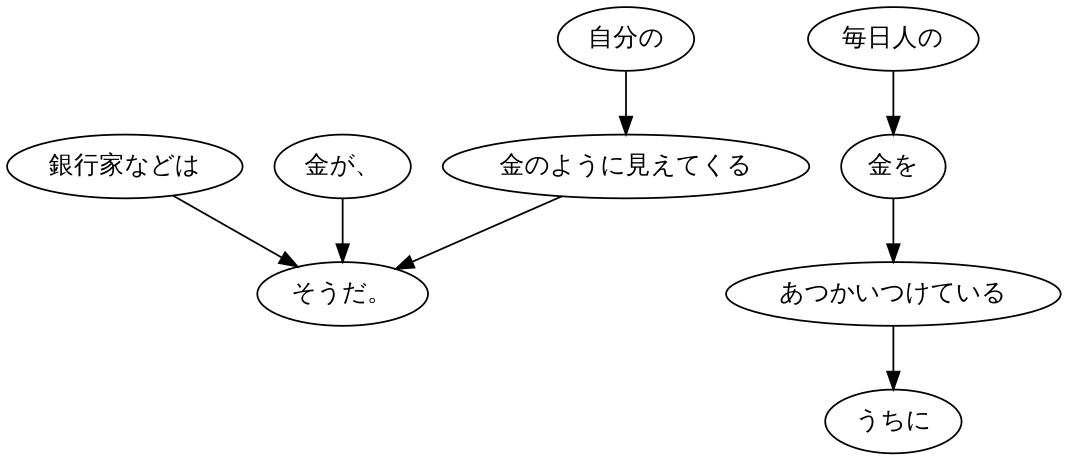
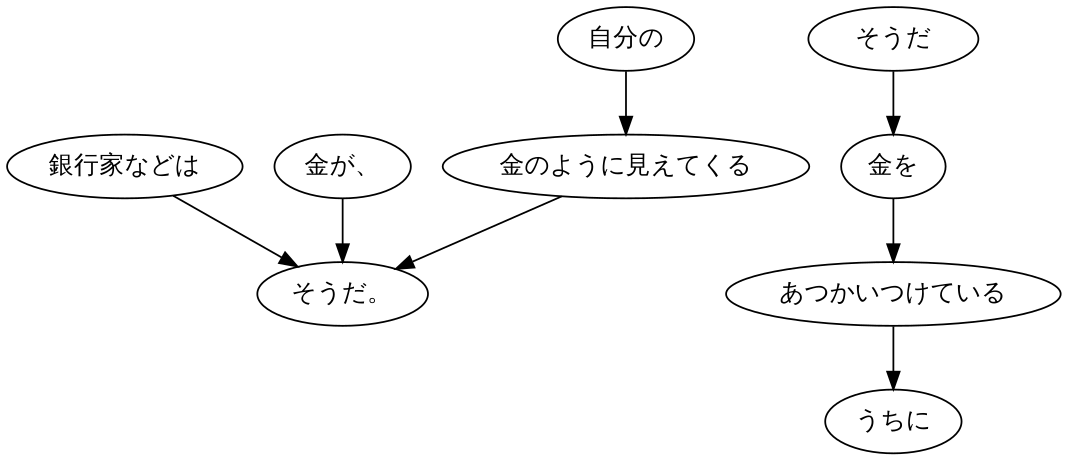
node "毎日人の": label "毎日人の" -> "そうだ"
